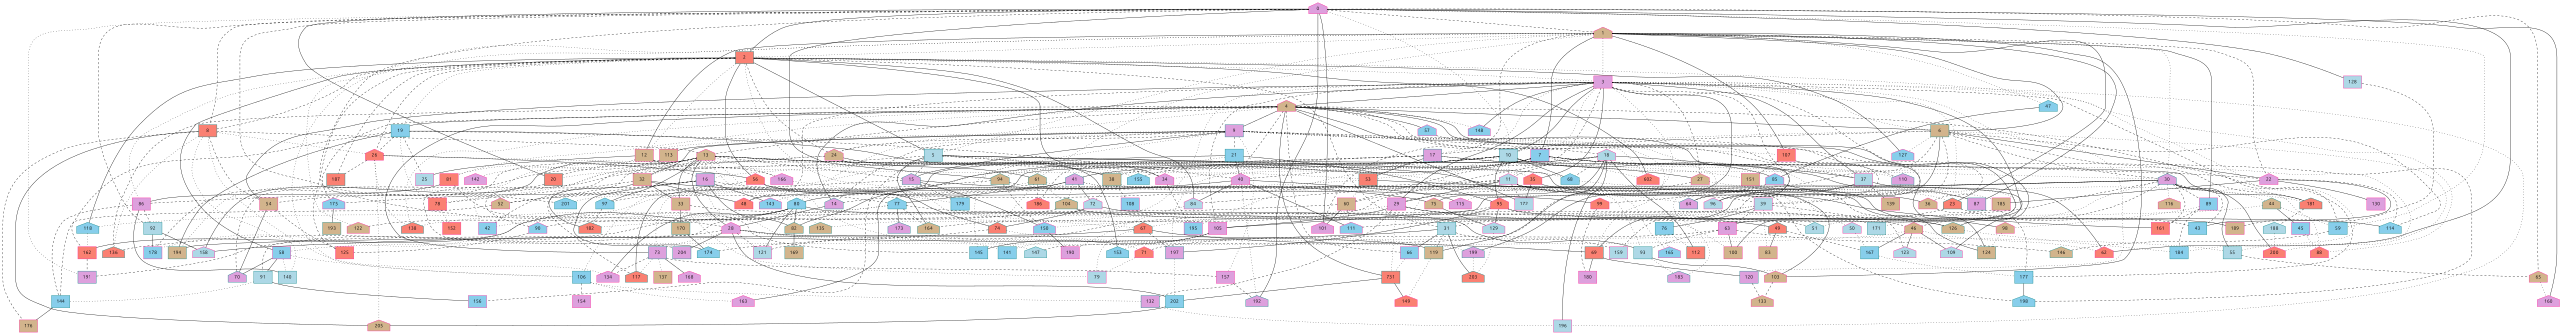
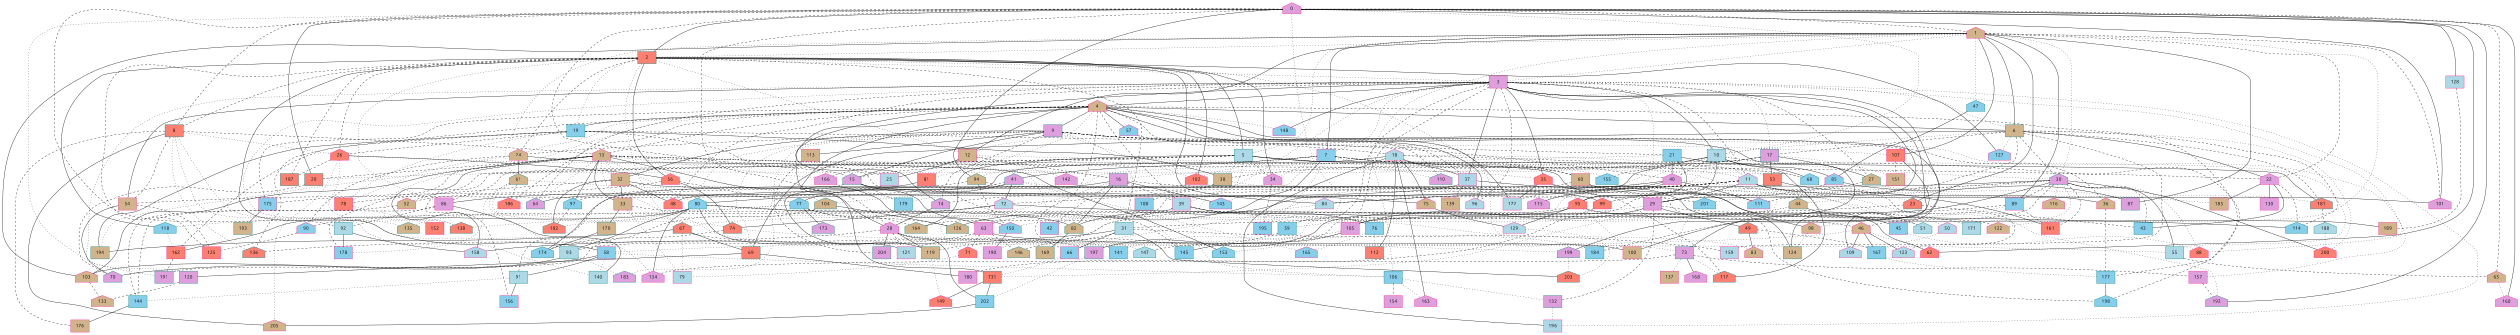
node "602": label "602" -> "102"
node "27": color deeppink -> teal
edge "53" -- "60": now "53" -- "99"
node "175": shape house -> box
node "83": shape box -> house
